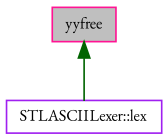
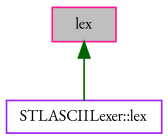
node "yyfree": label "yyfree" -> "lex"
